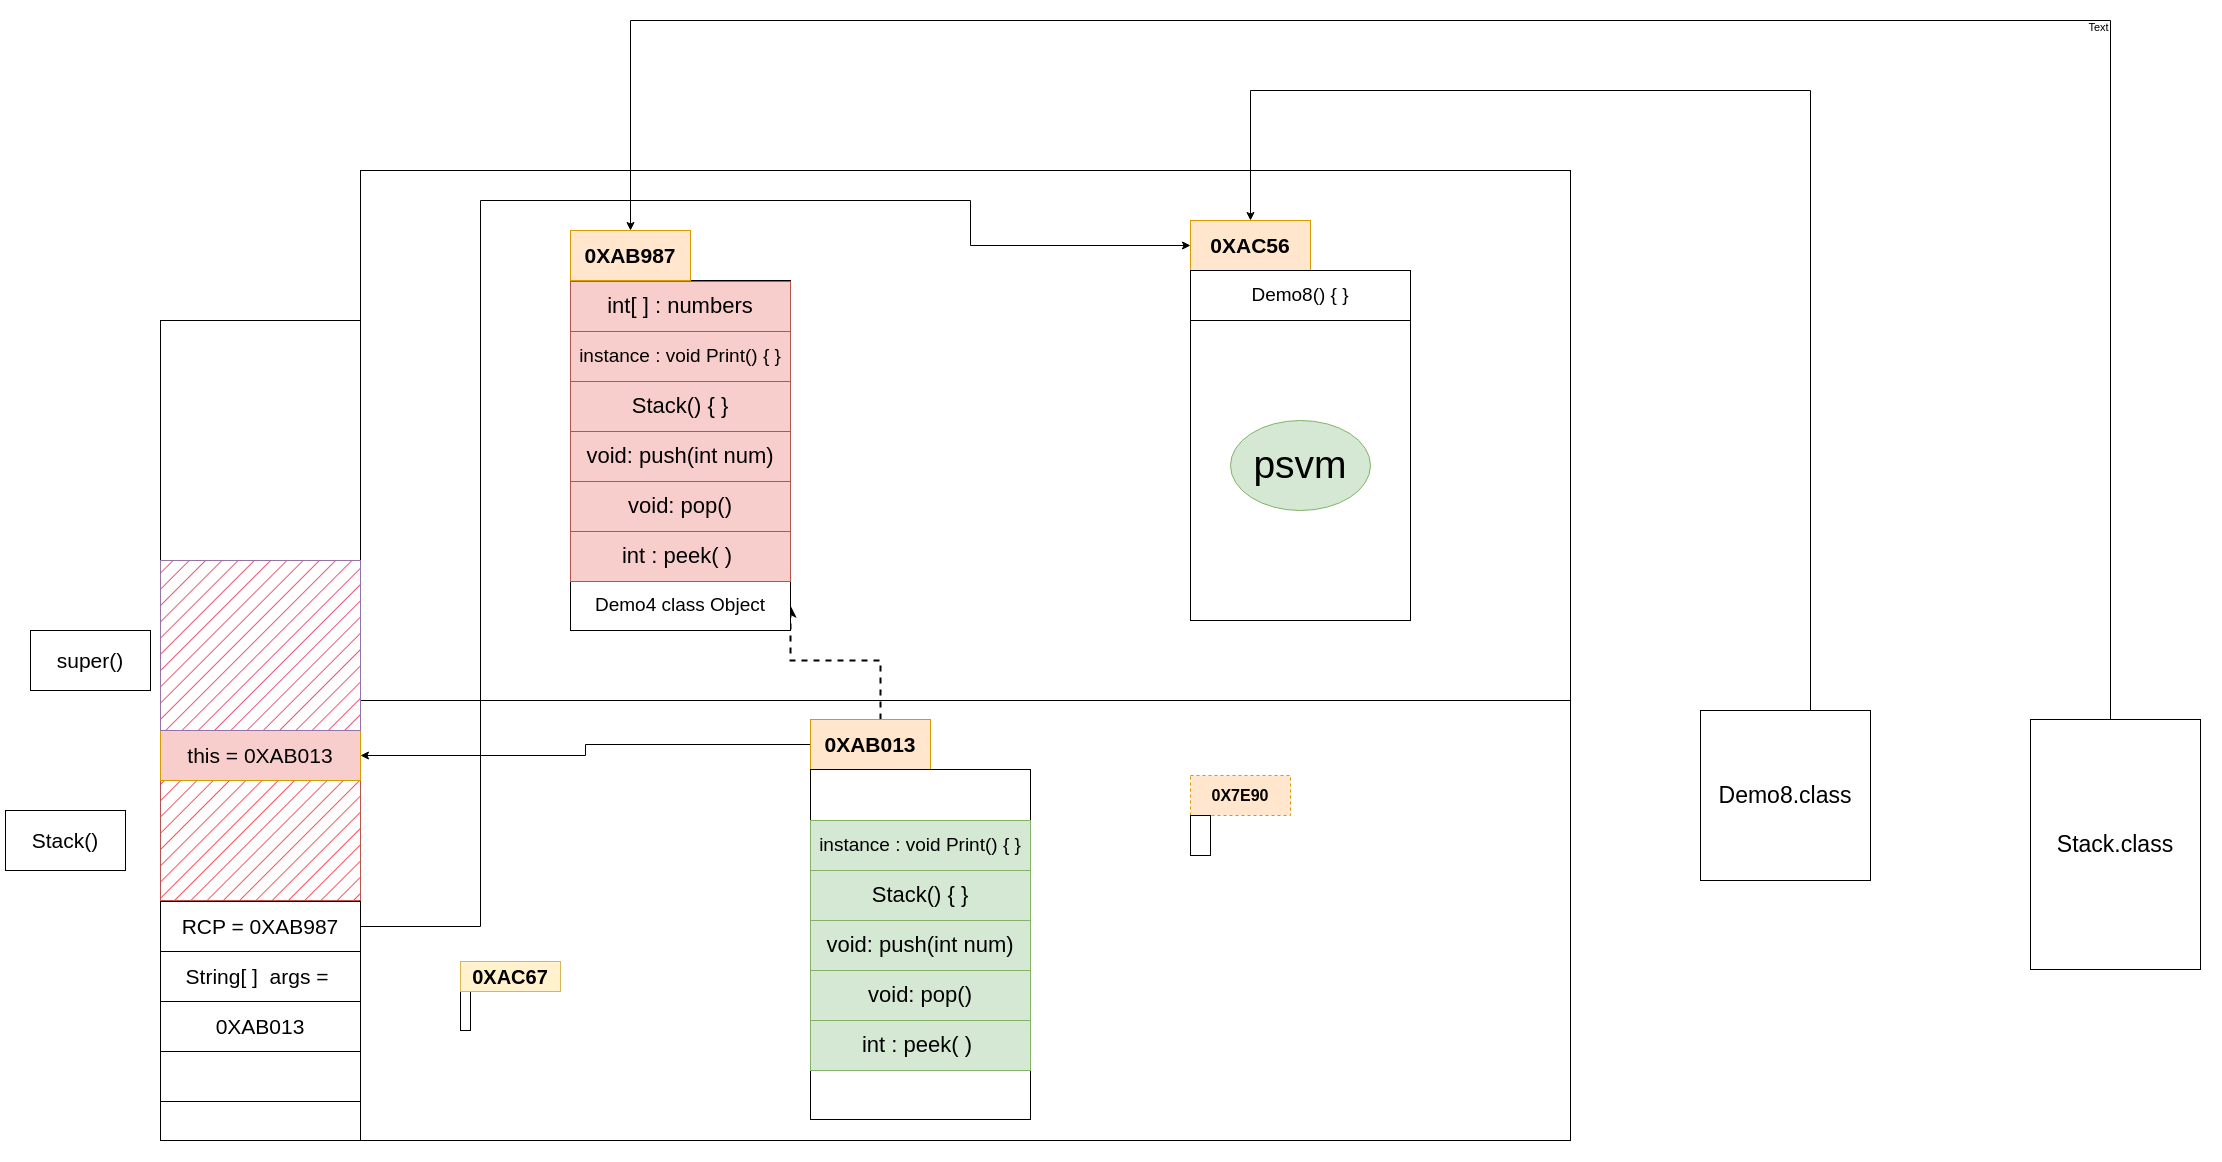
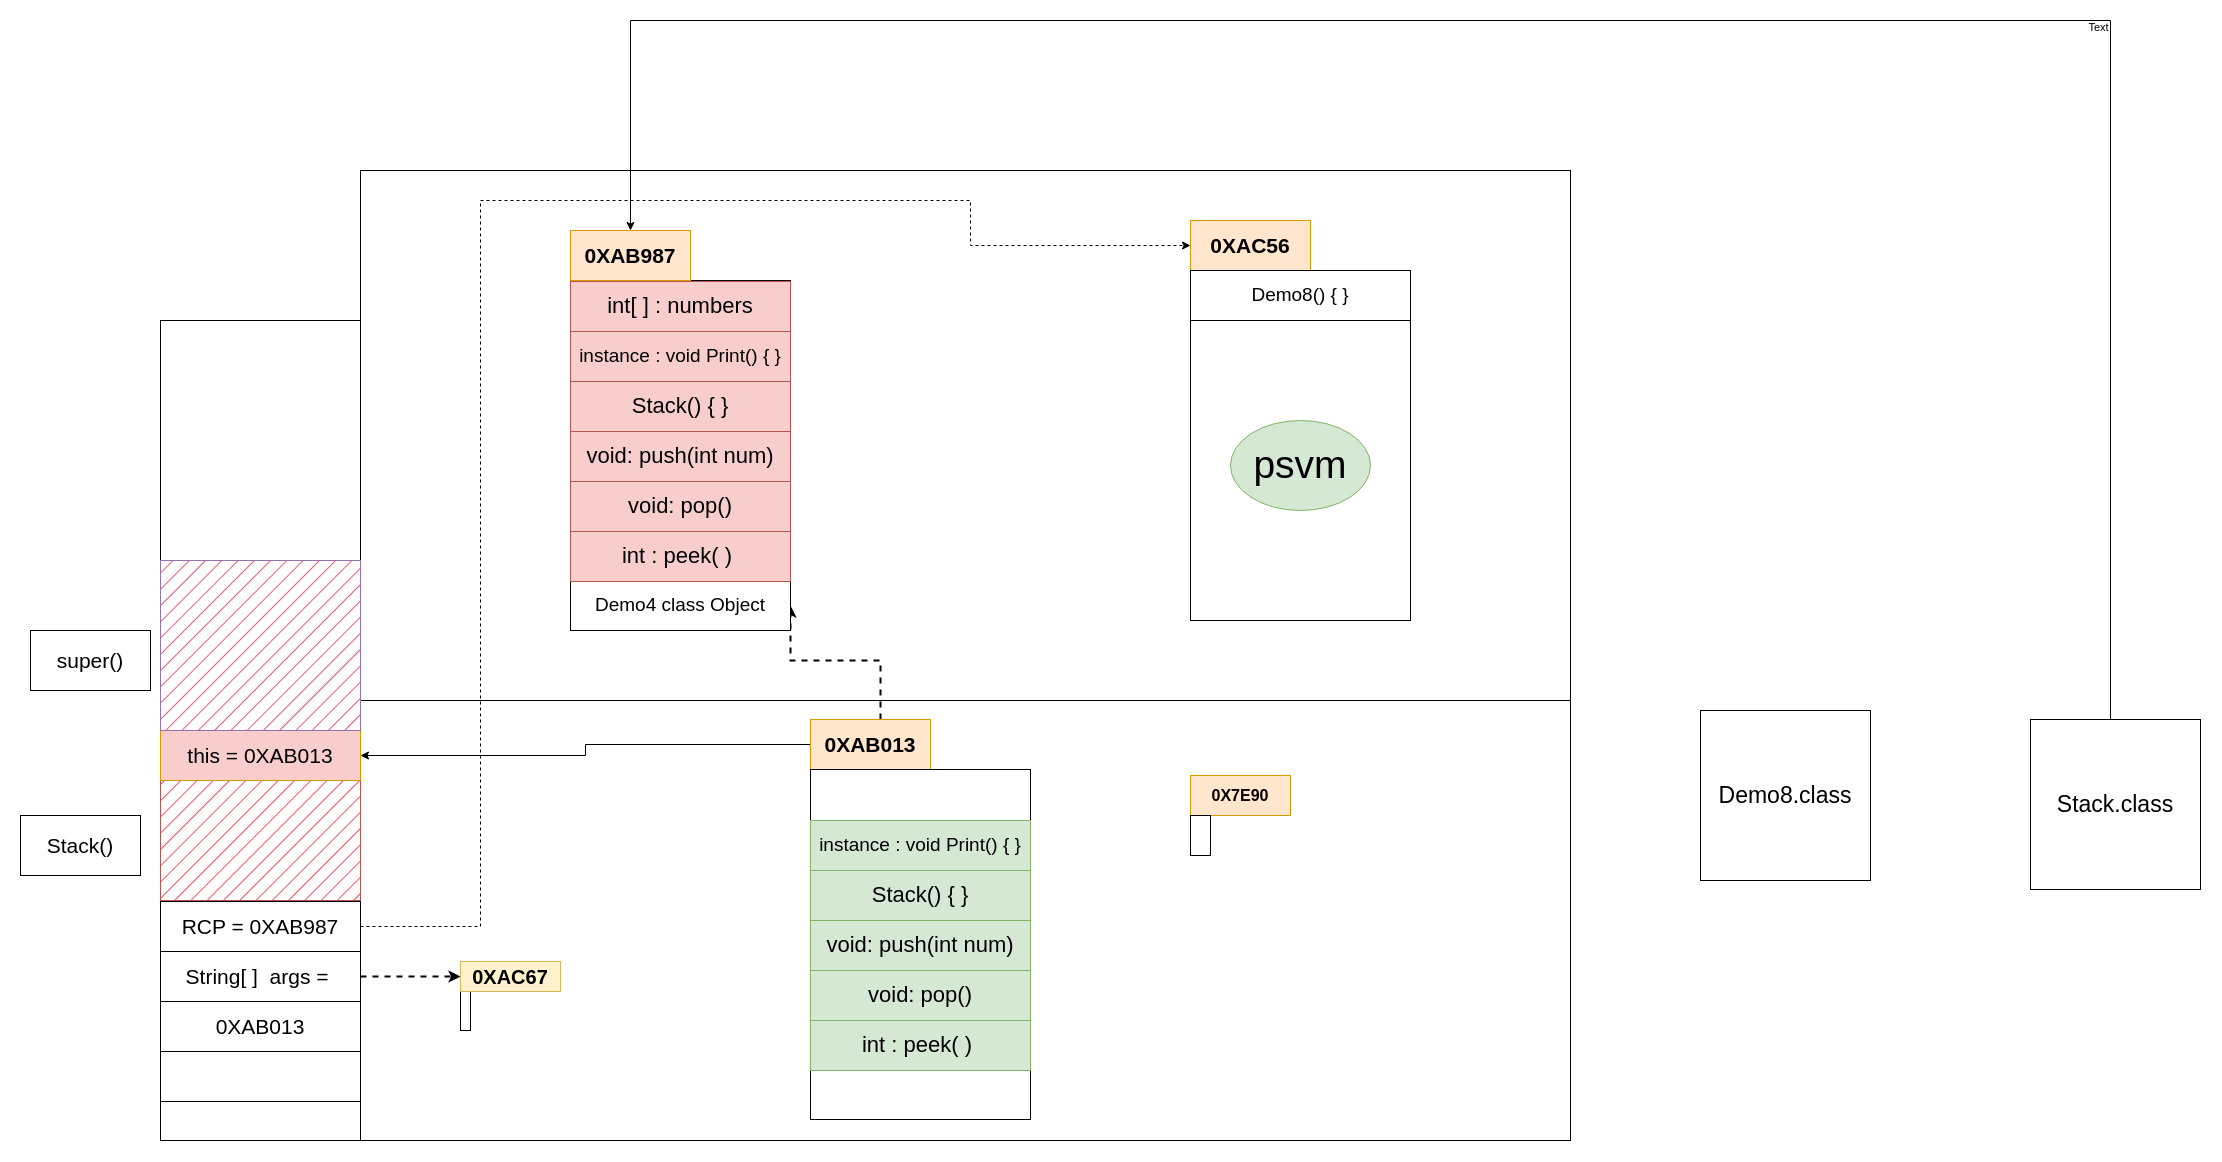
edge "Demo8.class" -> "0XAC56": removed
edge "RCP = 0XAB987" -> "0XAC56": style solid -> dashed
node "0X7E90": style dashed -> solid
node "Stack()": moved (66, 841) -> (81, 846)
node "Stack.class": size 170x250 -> 170x170
edge "String[ ] args =" -> "0XAC67": added
